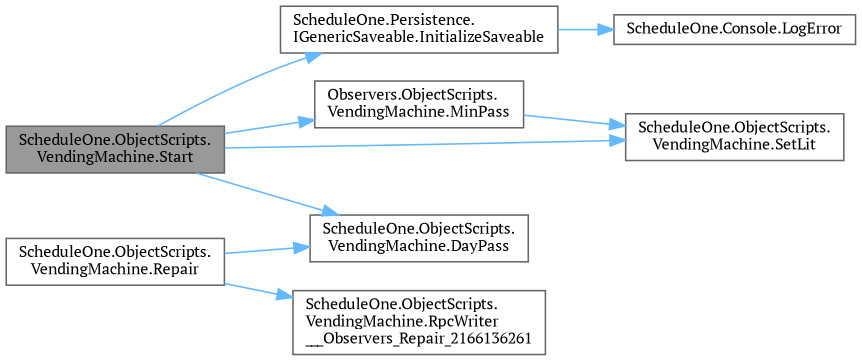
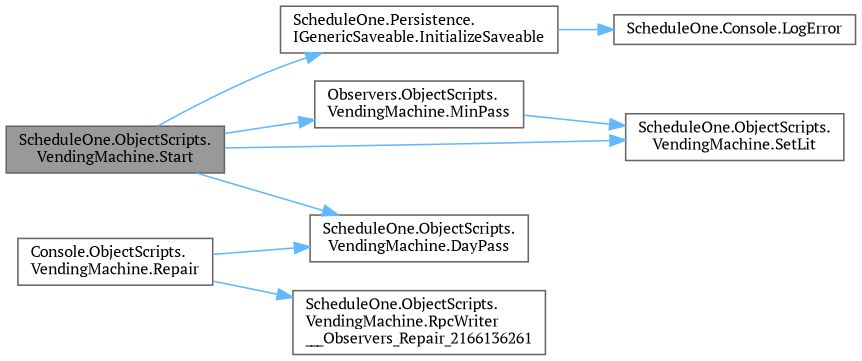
node "ScheduleOne.ObjectScripts. VendingMachine.Repair": label "ScheduleOne.ObjectScripts. VendingMachine.Repair" -> "Console.ObjectScripts. VendingMachine.Repair"
